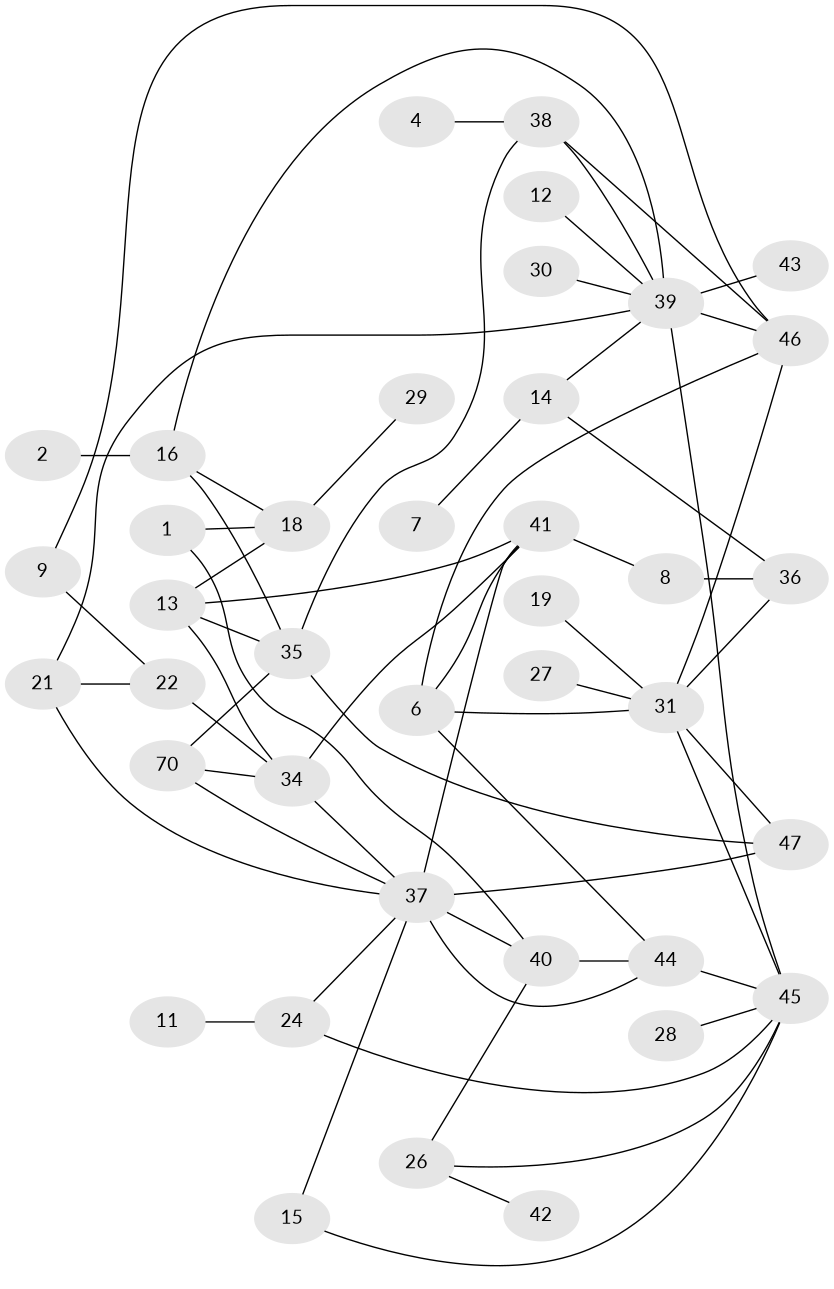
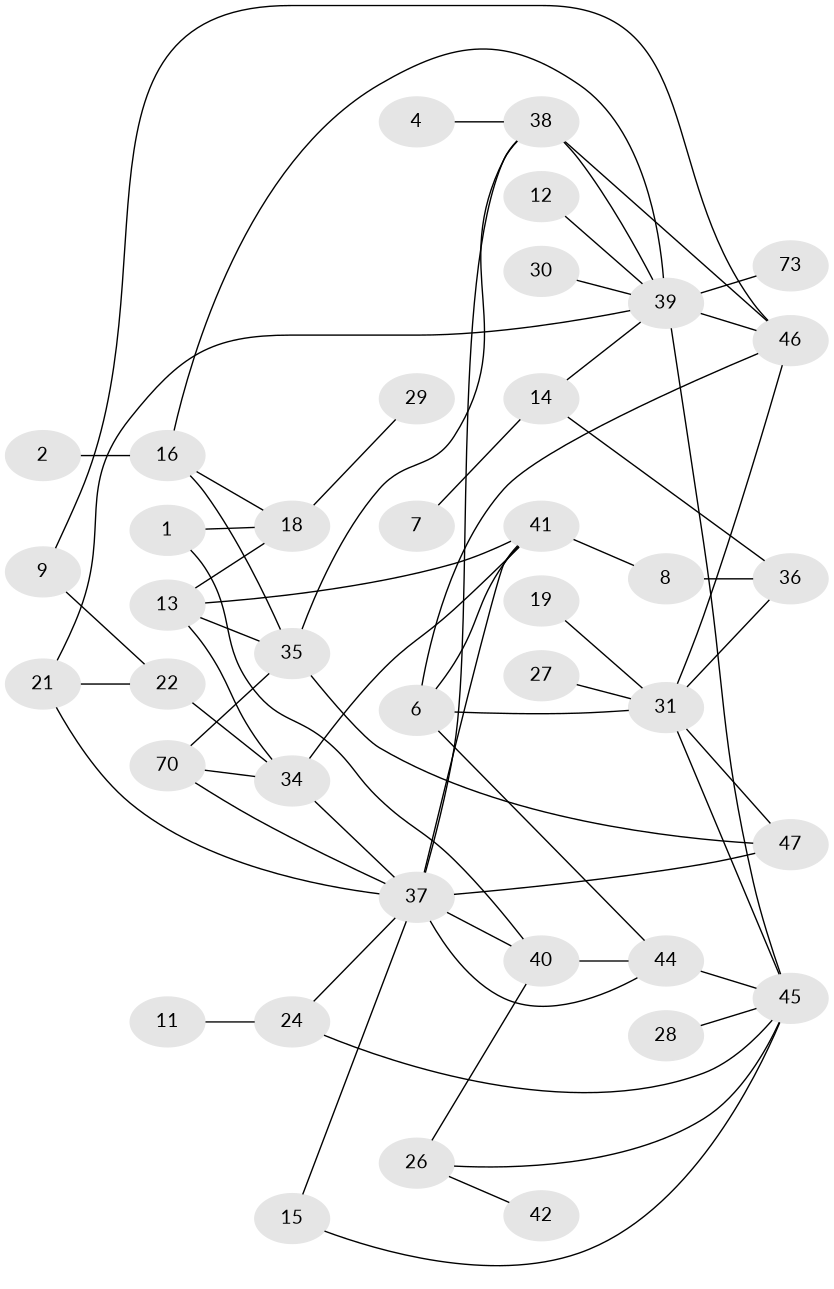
node "43": label "43" -> "73"
edge "38" -- "37": added
